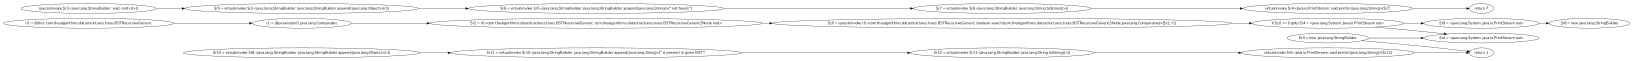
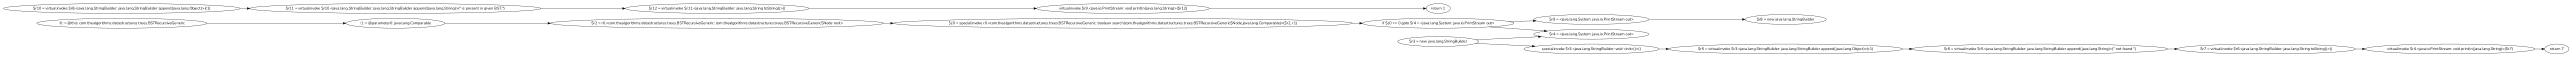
edge "$r3 = new java.lang.StringBuilder" -> "return 1": now "$r3 = new java.lang.StringBuilder" -> "specialinvoke $r3.<java.lang.StringBuilder: void <init>()>()"
